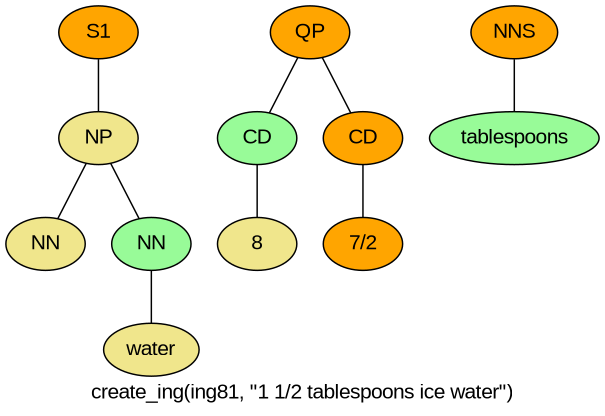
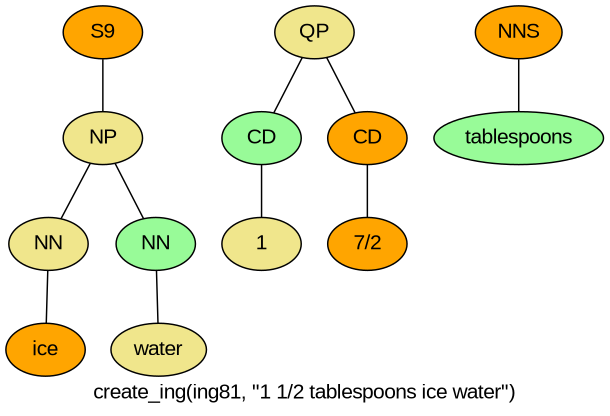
node "S1": label "S1" -> "S9"
node "QP": fillcolor orange -> khaki
node "8": label "8" -> "1"
node "ice": added
